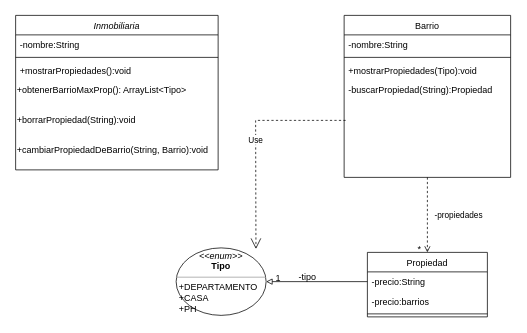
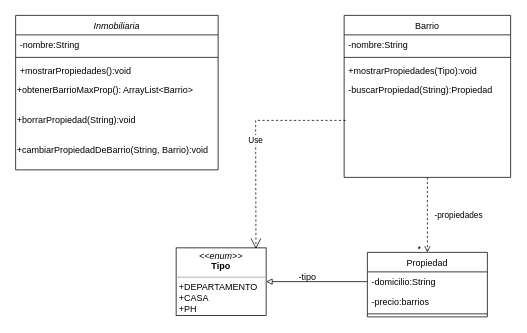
node "+obtenerBarrioMaxProp(): ArrayList<Tipo>": label "+obtenerBarrioMaxProp(): ArrayList<Tipo>" -> "+obtenerBarrioMaxProp(): ArrayList<Barrio>"
node "1": removed
node "<<enum>> Tipo +DEPARTAMENTO +CASA +PH": shape ellipse -> rectangle
node "-precio:String": label "-precio:String" -> "-domicilio:String"
